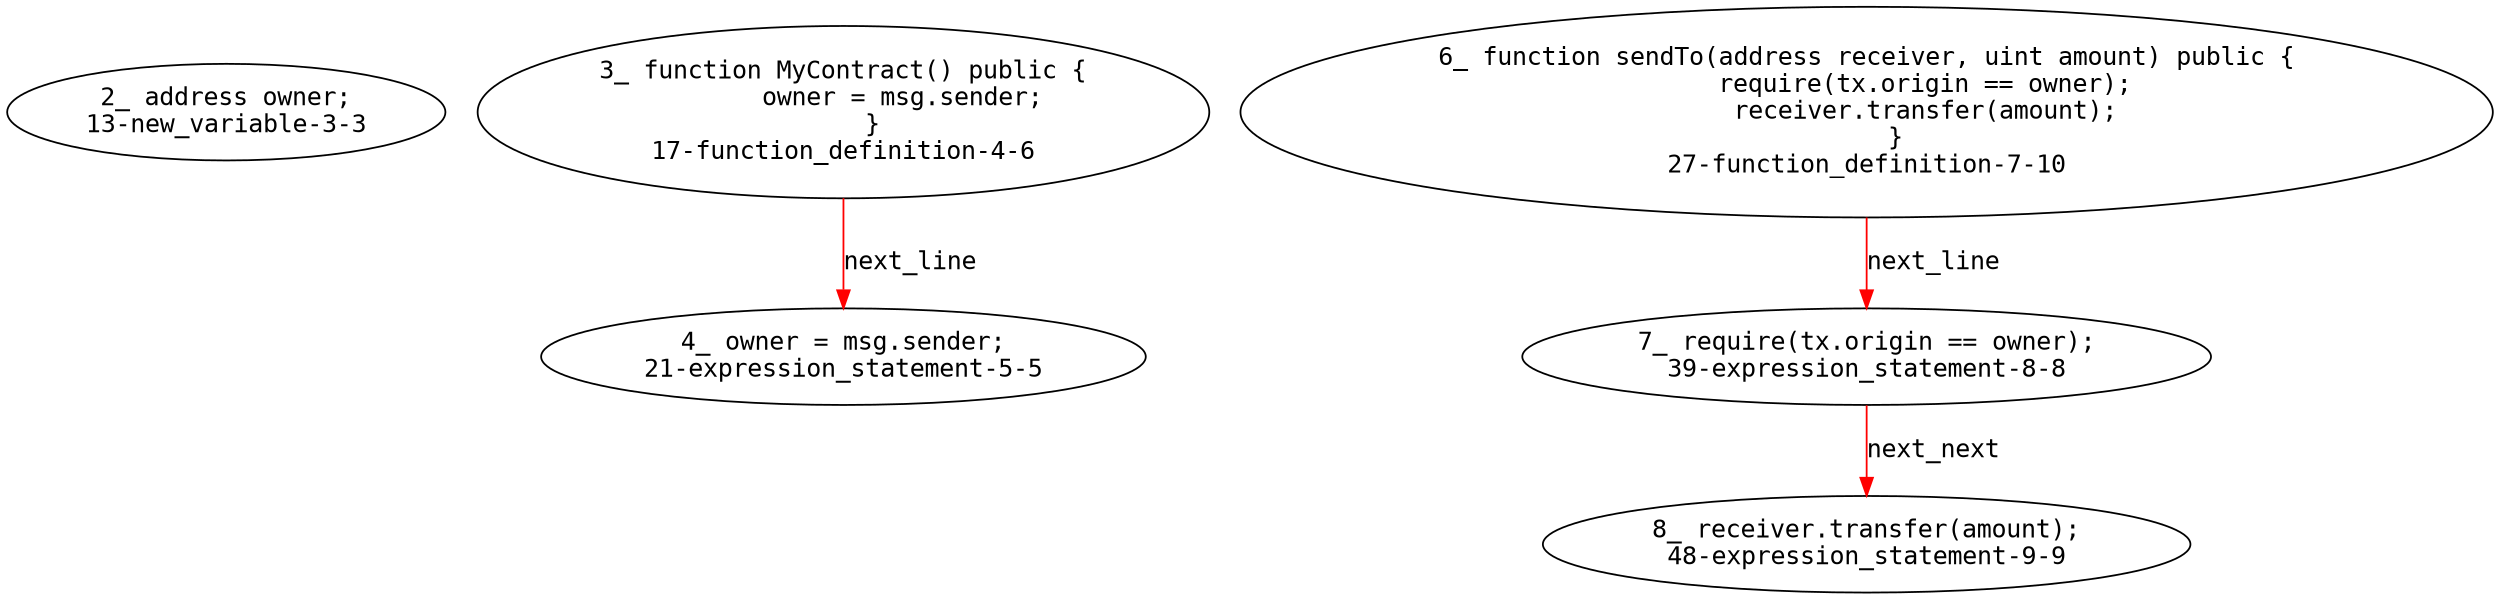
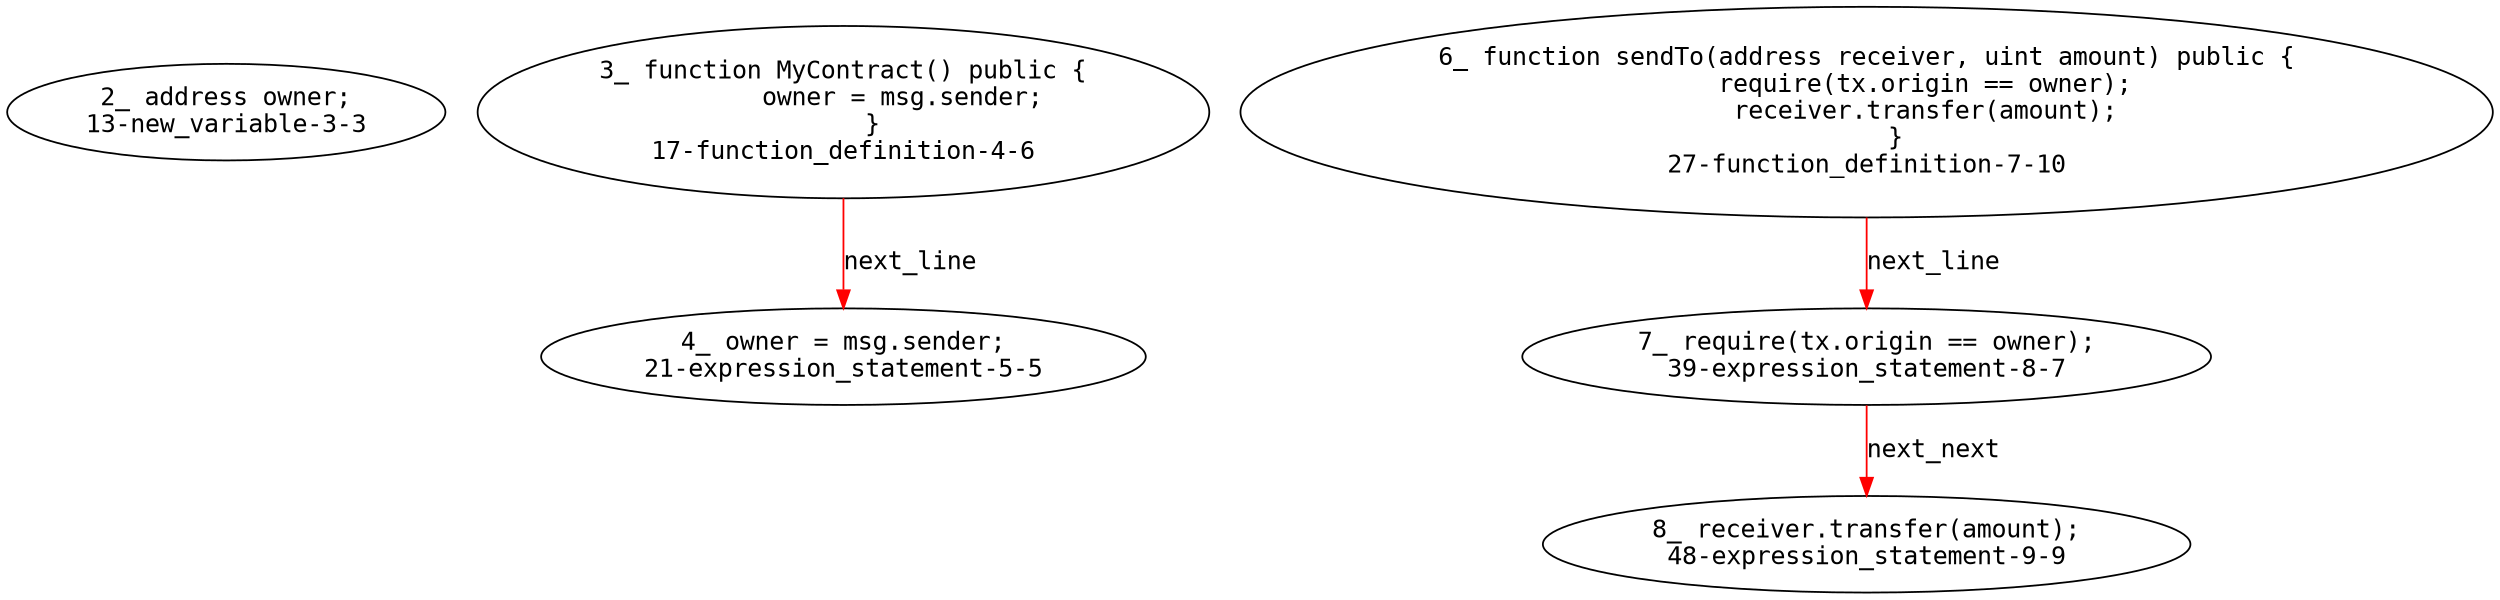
node "7_ require(tx.origin == owner); 39-expression_statement-8-8": label "7_ require(tx.origin == owner); 39-expression_statement-8-8" -> "7_ require(tx.origin == owner); 39-expression_statement-8-7"
